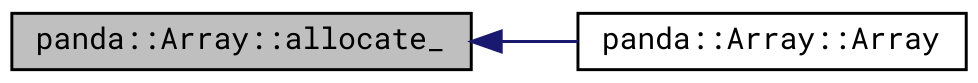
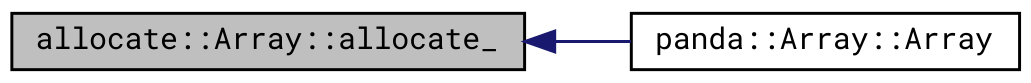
node "panda::Array::allocate_": label "panda::Array::allocate_" -> "allocate::Array::allocate_"
